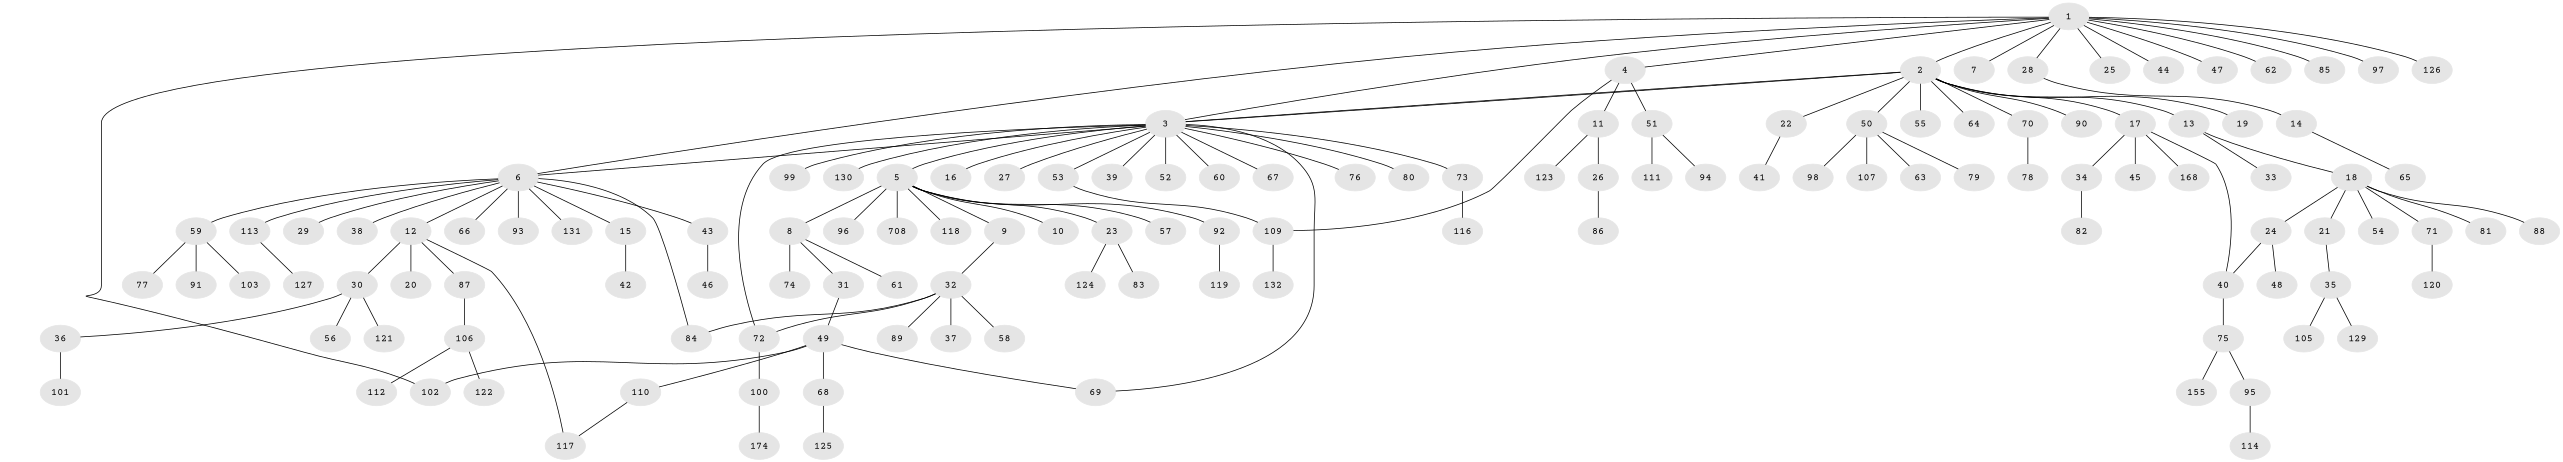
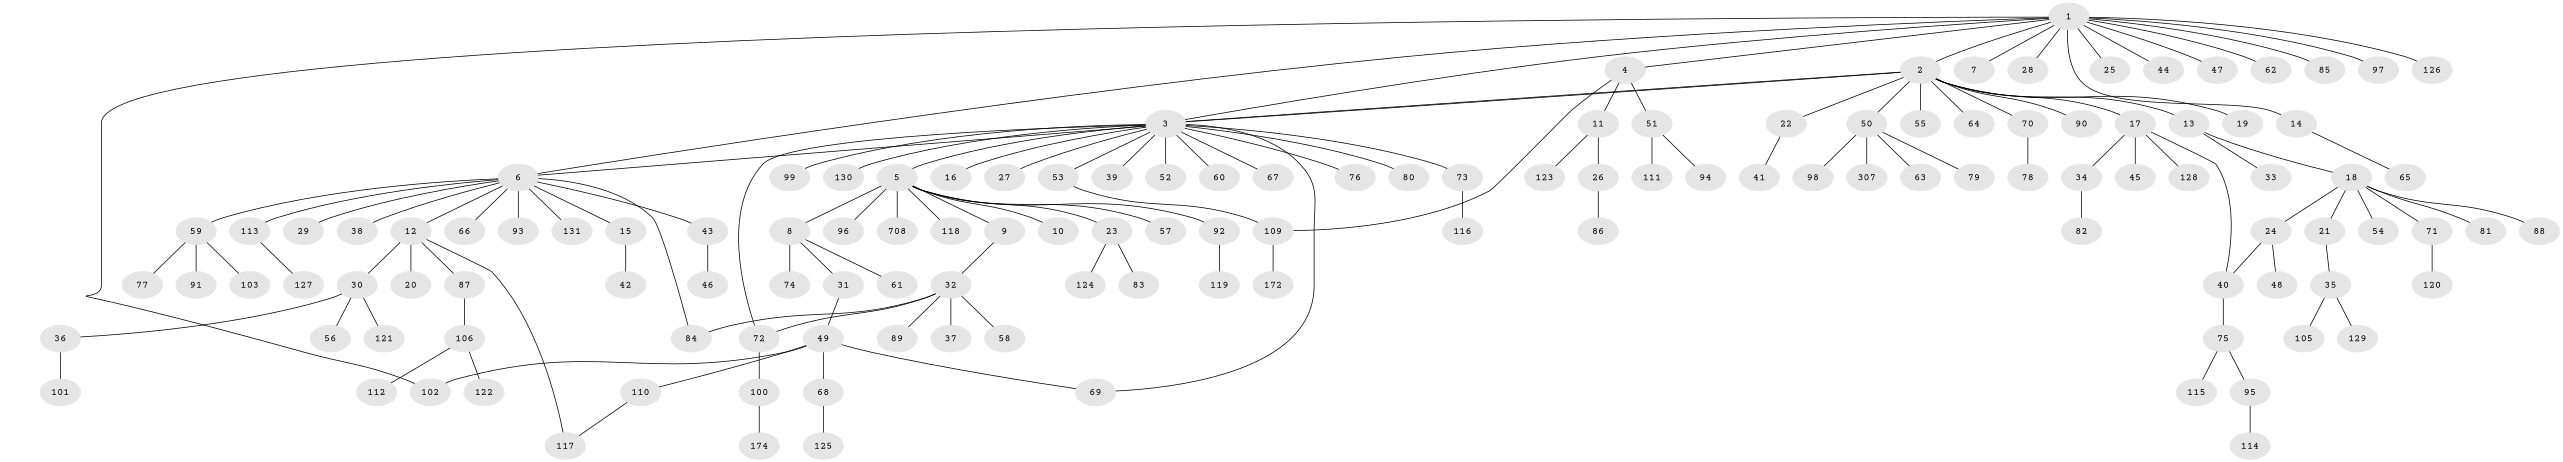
edge "28" -- "14": now "1" -- "14"
node "107": label "107" -> "307"
node "168": label "168" -> "128"
node "132": label "132" -> "172"
node "155": label "155" -> "115"
